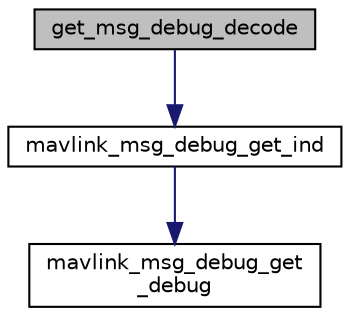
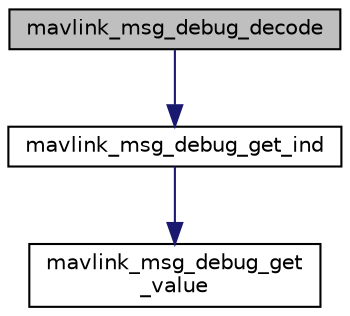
node "get_msg_debug_decode": label "get_msg_debug_decode" -> "mavlink_msg_debug_decode"
node "mavlink_msg_debug_get _debug": label "mavlink_msg_debug_get _debug" -> "mavlink_msg_debug_get _value"
